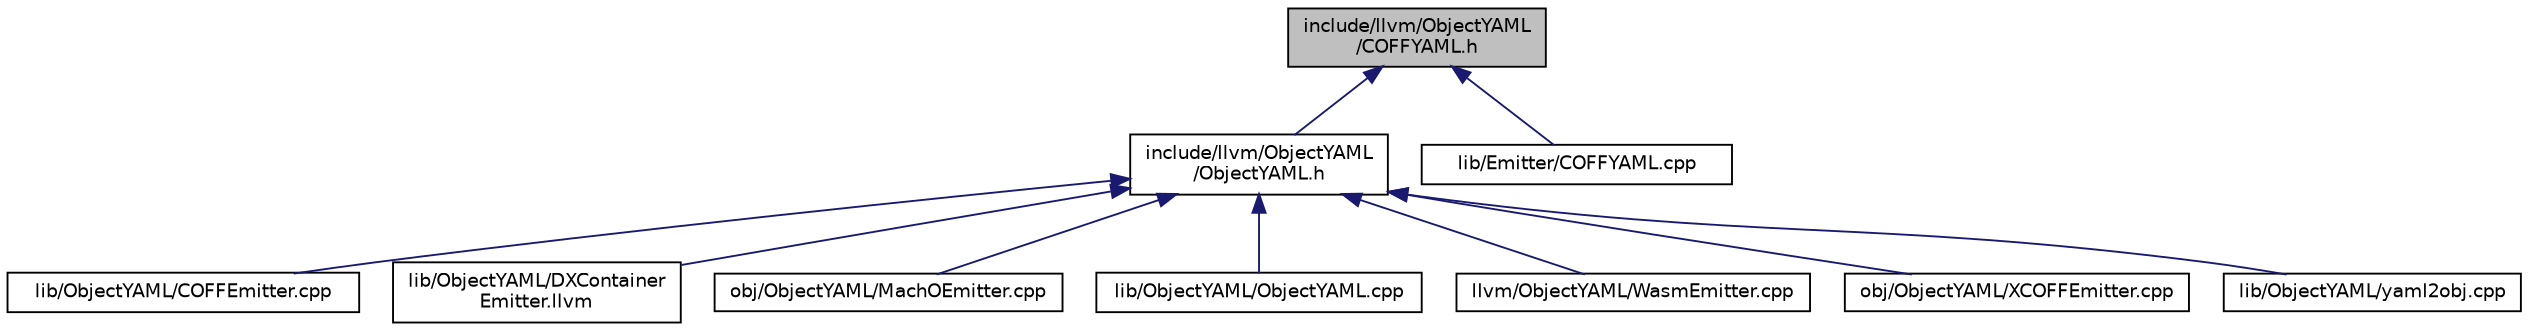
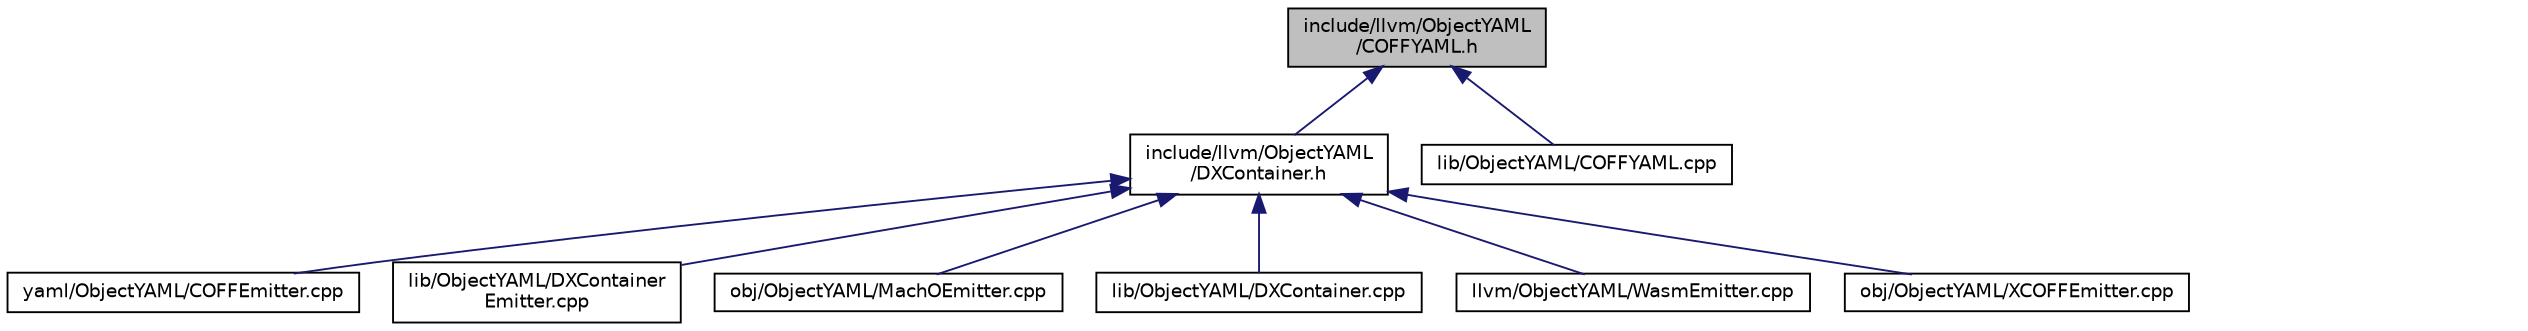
node "include/llvm/ObjectYAML /ObjectYAML.h": label "include/llvm/ObjectYAML /ObjectYAML.h" -> "include/llvm/ObjectYAML /DXContainer.h"
node "lib/Emitter/COFFYAML.cpp": label "lib/Emitter/COFFYAML.cpp" -> "lib/ObjectYAML/COFFYAML.cpp"
node "lib/ObjectYAML/COFFEmitter.cpp": label "lib/ObjectYAML/COFFEmitter.cpp" -> "yaml/ObjectYAML/COFFEmitter.cpp"
node "lib/ObjectYAML/DXContainer Emitter.llvm": label "lib/ObjectYAML/DXContainer Emitter.llvm" -> "lib/ObjectYAML/DXContainer Emitter.cpp"
node "lib/ObjectYAML/ObjectYAML.cpp": label "lib/ObjectYAML/ObjectYAML.cpp" -> "lib/ObjectYAML/DXContainer.cpp"
node "lib/ObjectYAML/yaml2obj.cpp": removed
